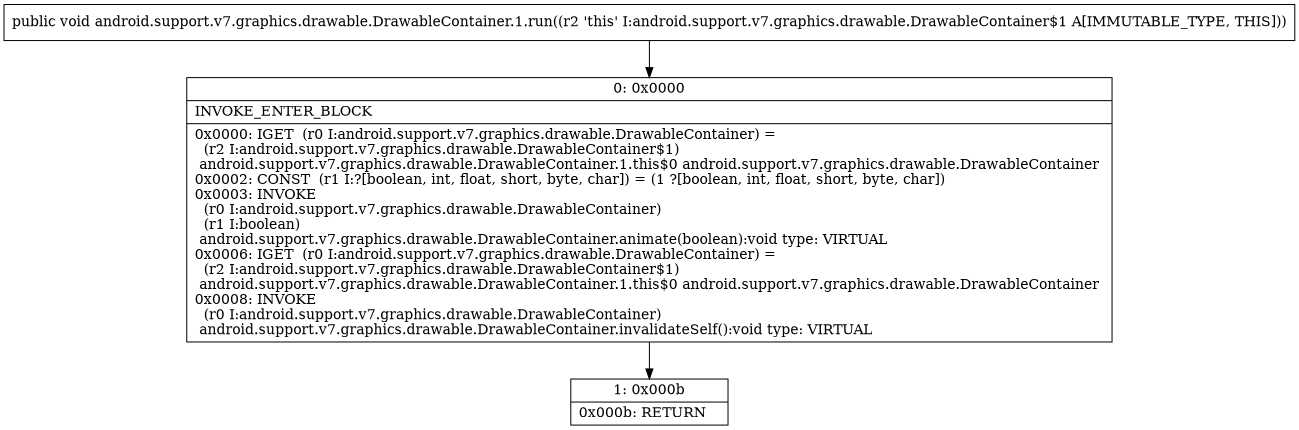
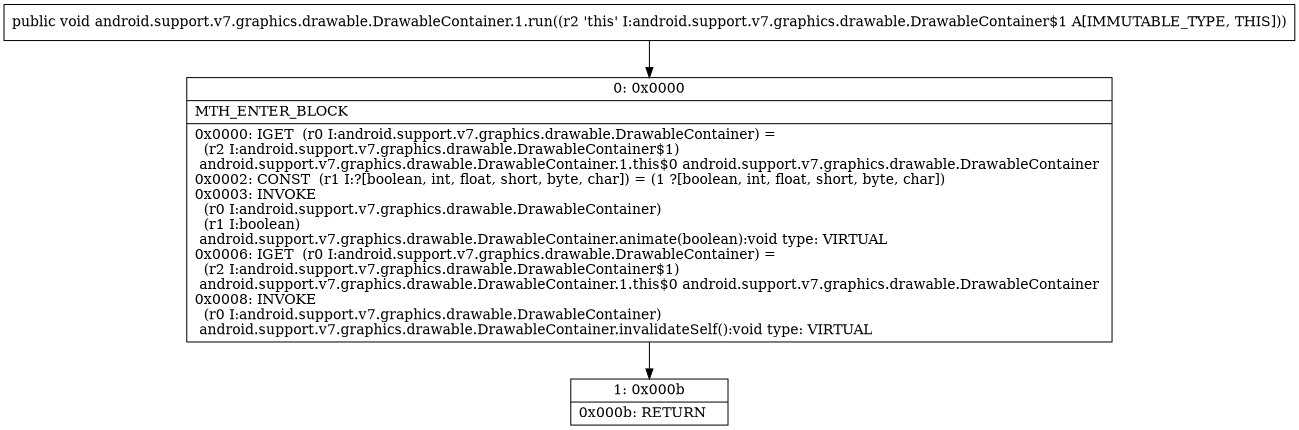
node "0: 0x0000": text "INVOKE_ENTER_BLOCK" -> "MTH_ENTER_BLOCK"
